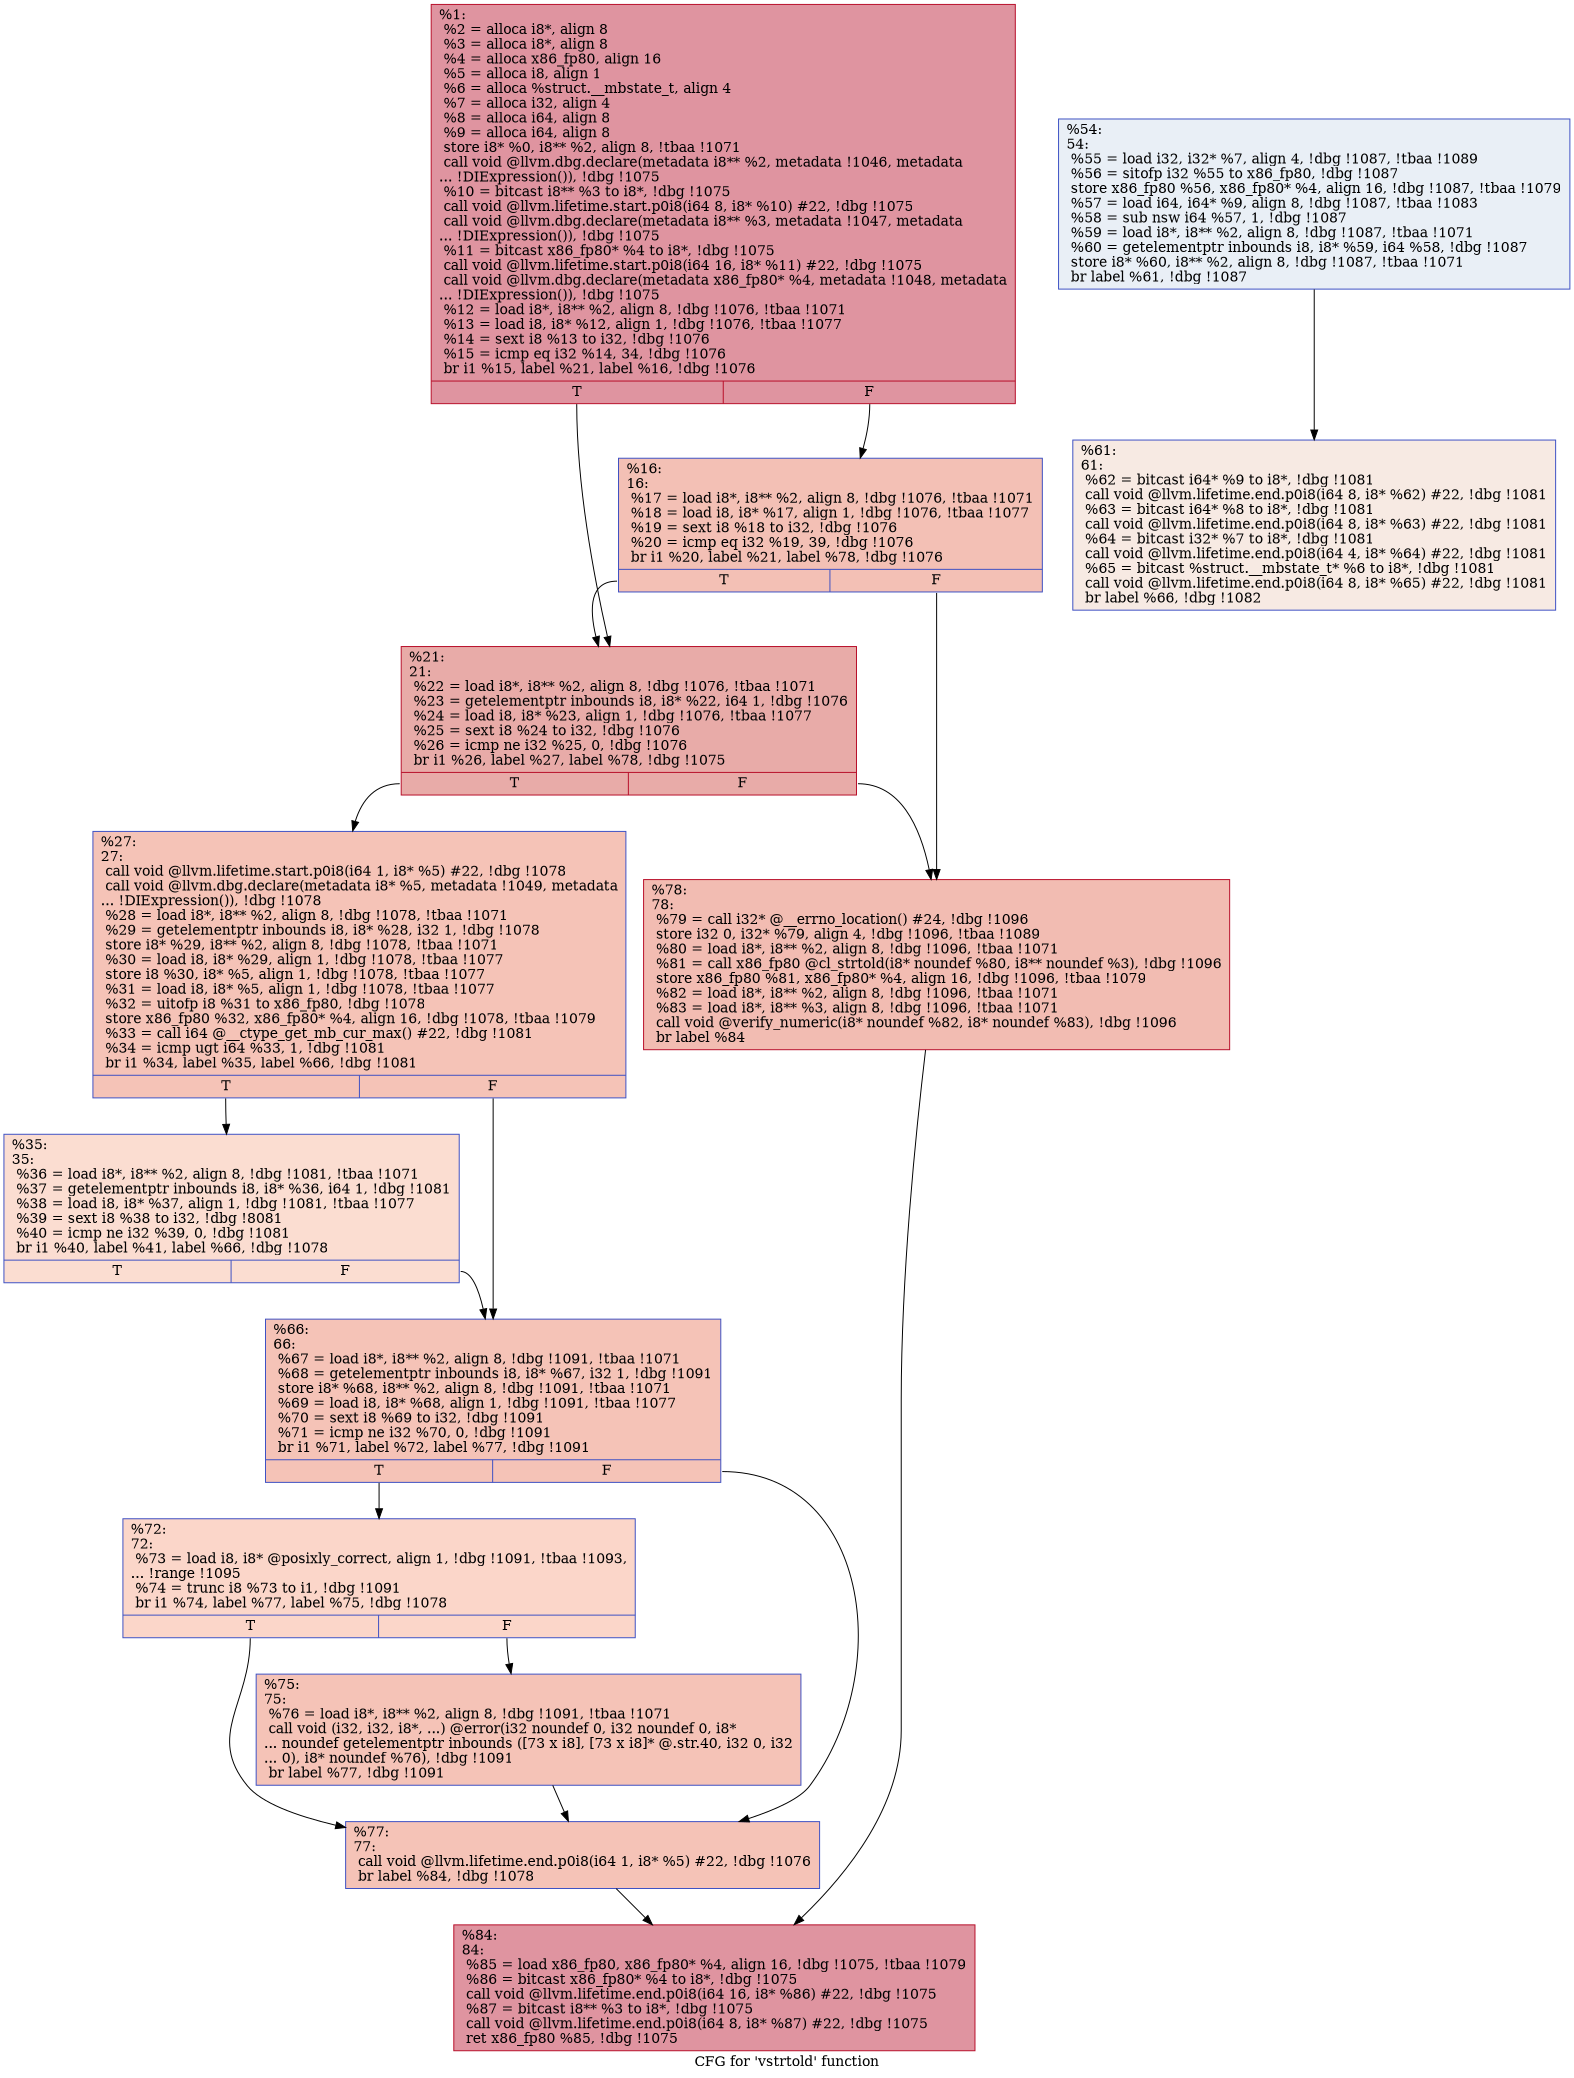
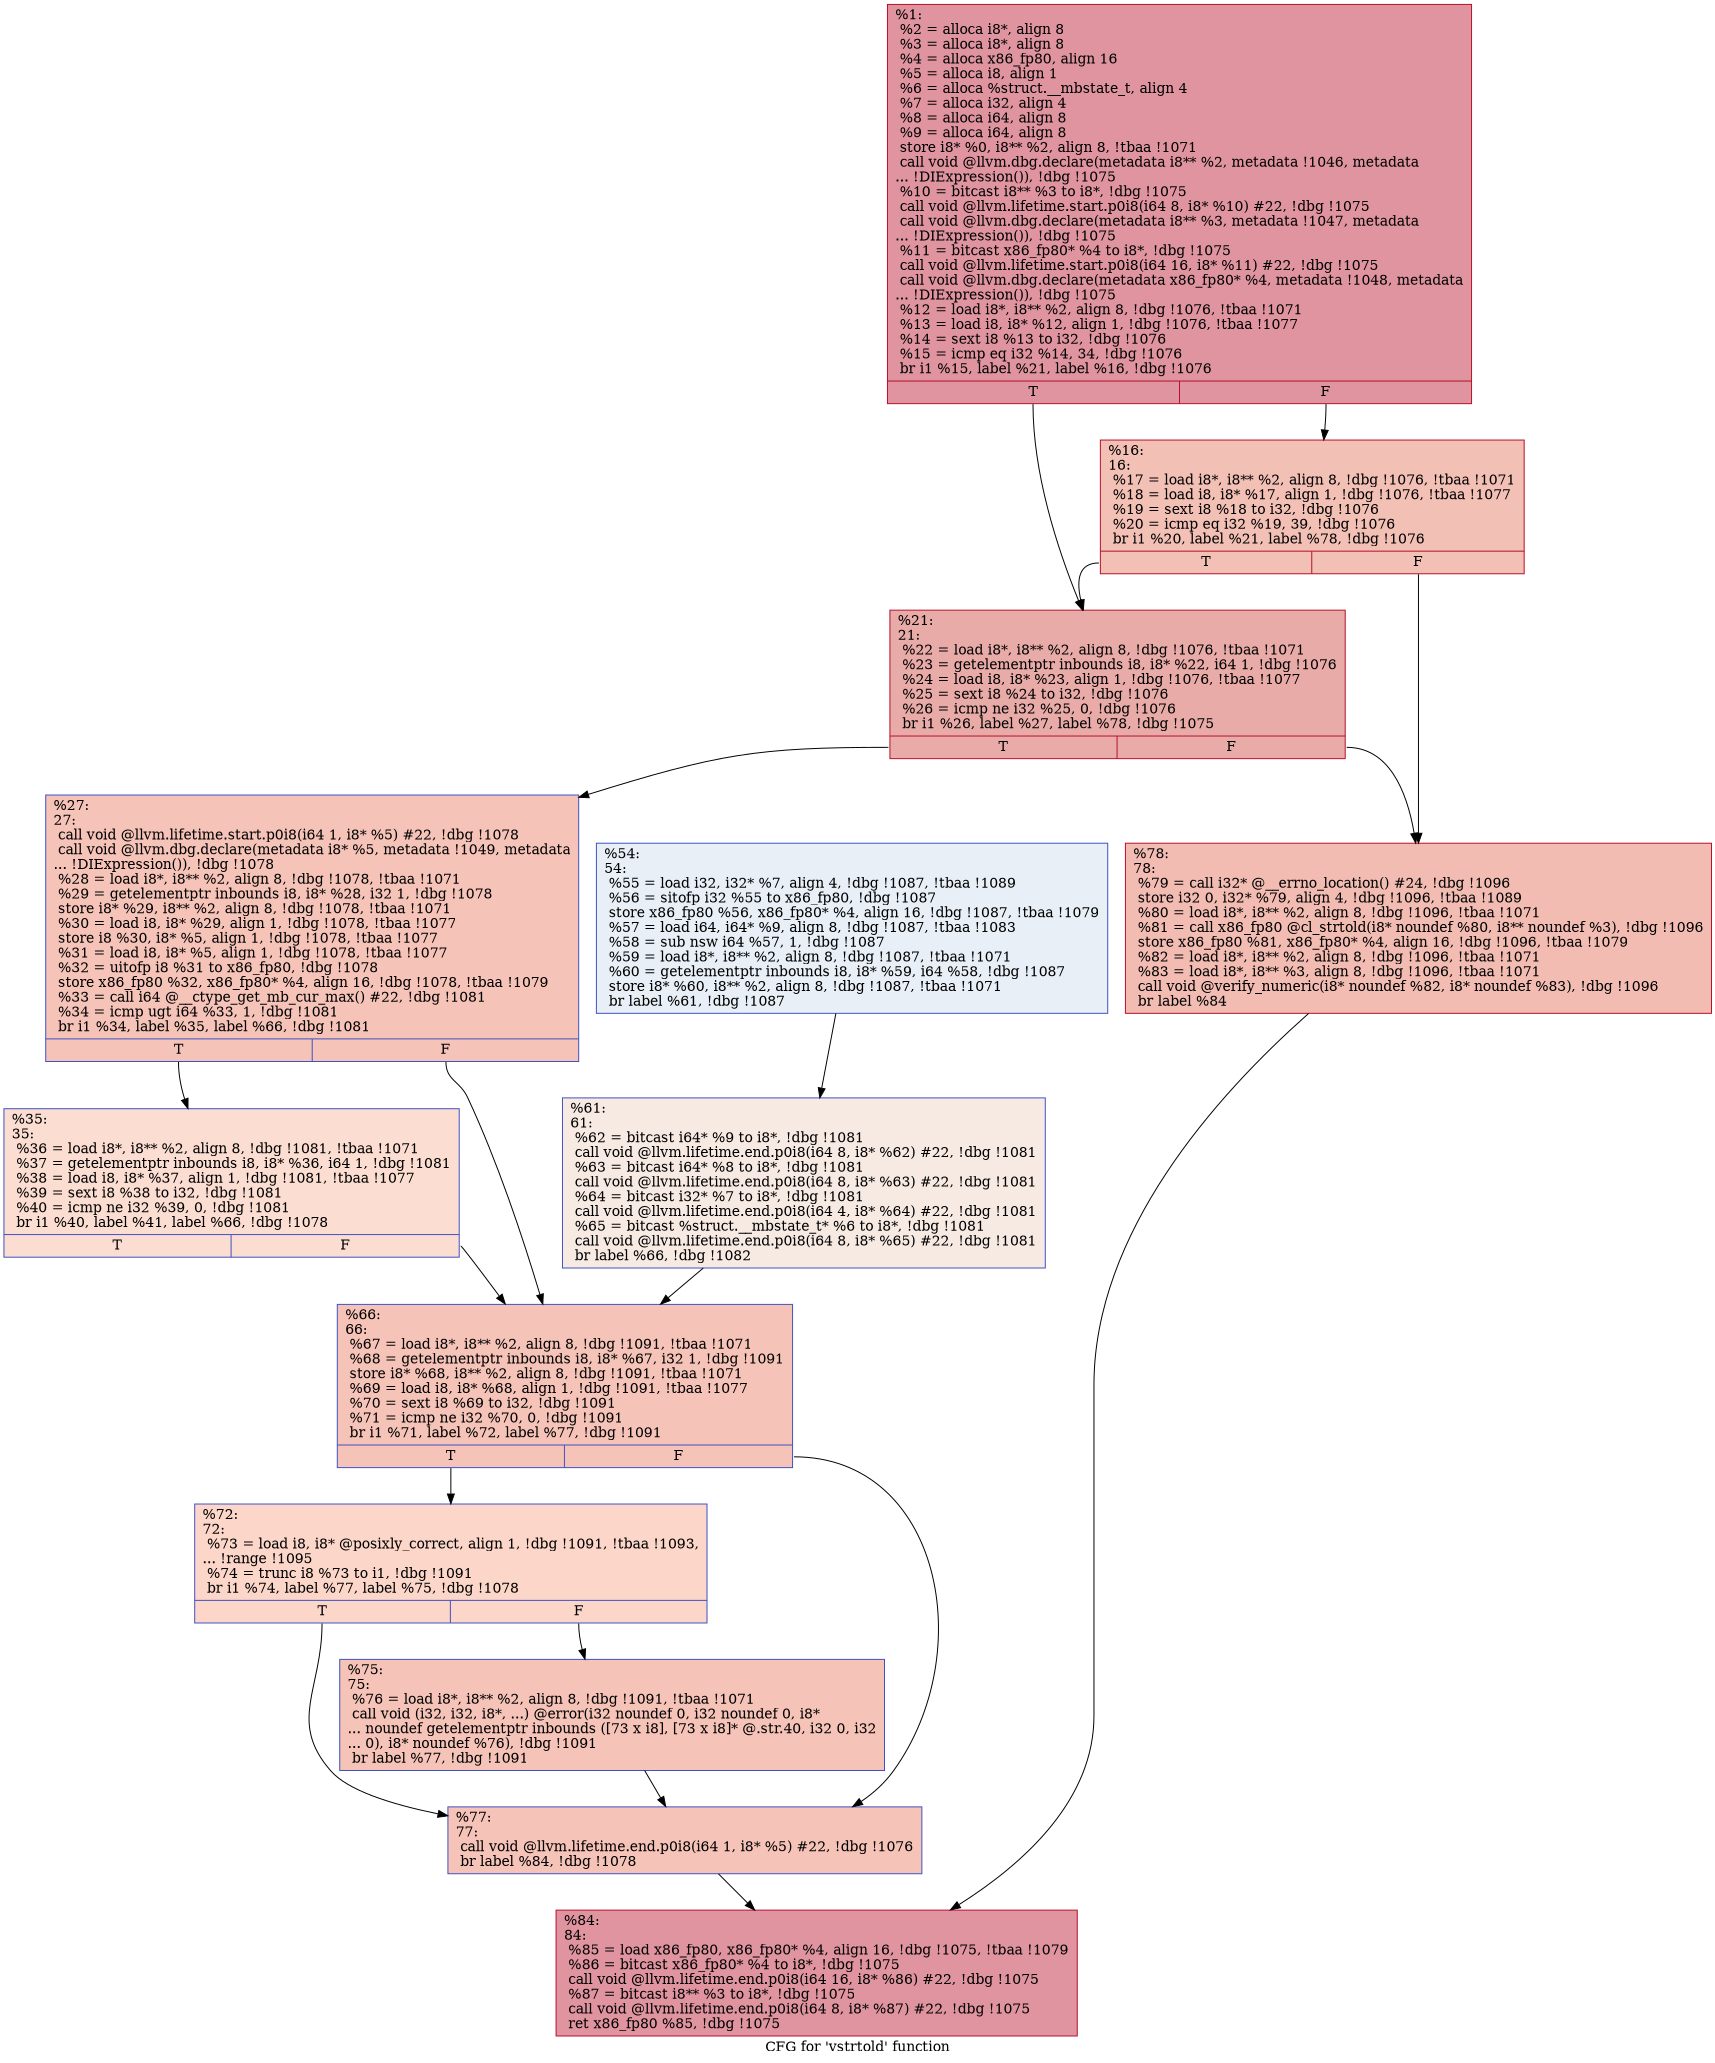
node "%16:": color #3d50c3ff -> #b70d28ff
node "%35:": text "%39 = sext i8 %38 to i32, !dbg !8081" -> "%39 = sext i8 %38 to i32, !dbg !1081"
edge "%61:" -> "%66:": added
